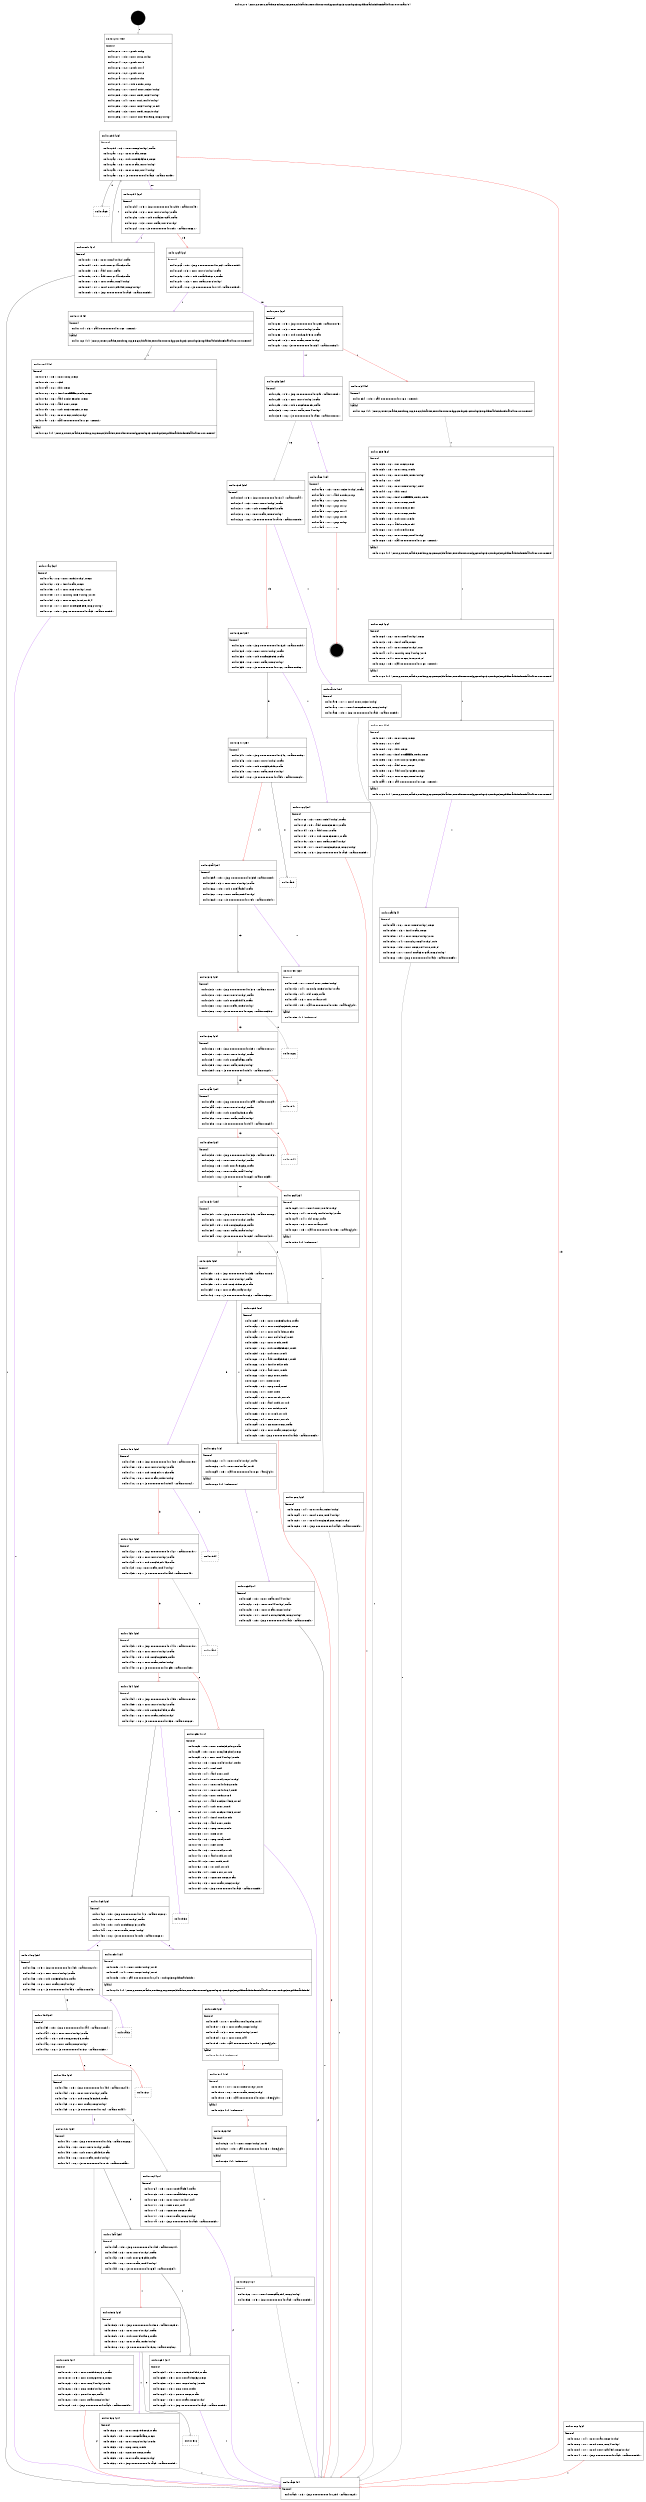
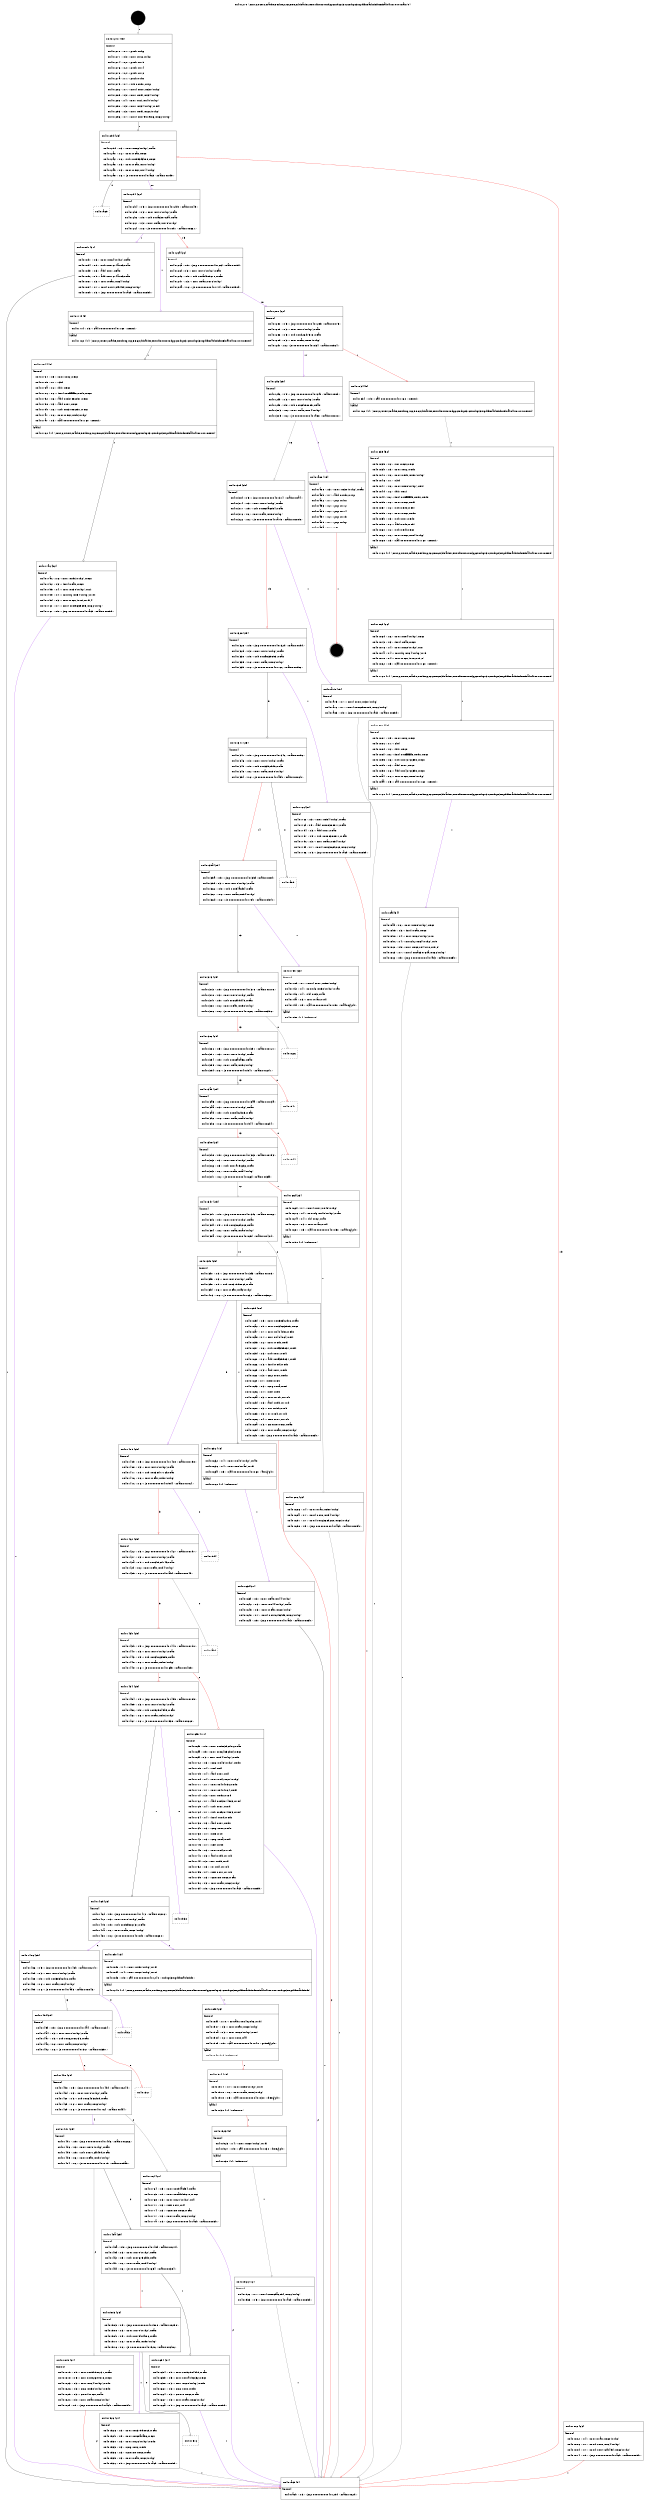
edge "0x4018d1 [31]" -> "0x40129d [23]": now "0x401270 [45]" -> "0x40129d [23]"
edge "0x4012ca [22]" -> "0x40177f [5]": now "0x4012b4 [22]" -> "0x40177f [5]"
edge "0x401784 [40]" -> "0x4017ac [32]": added, label "1"
